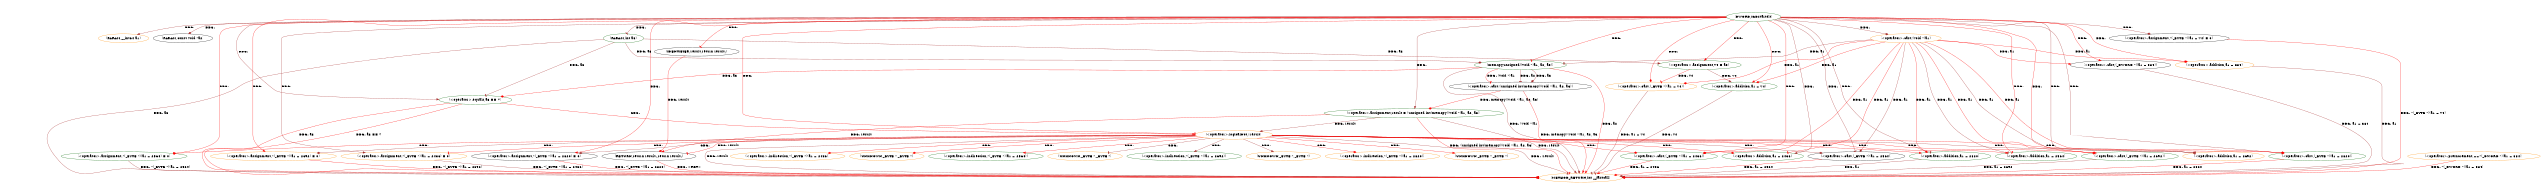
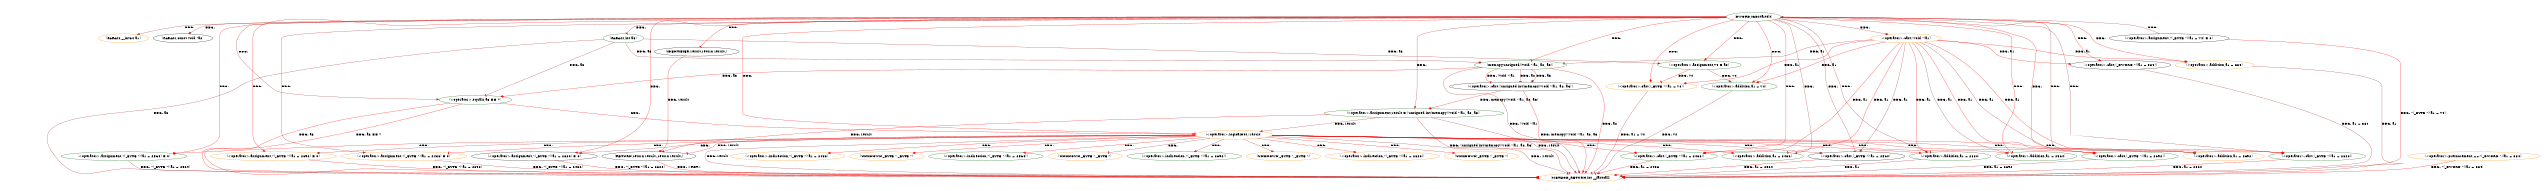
edge "(DWORD,IGDstartelt)" -> "(<operator>.assignment,*(_BYTE *)(a1 + v4) = 0)": reversed
